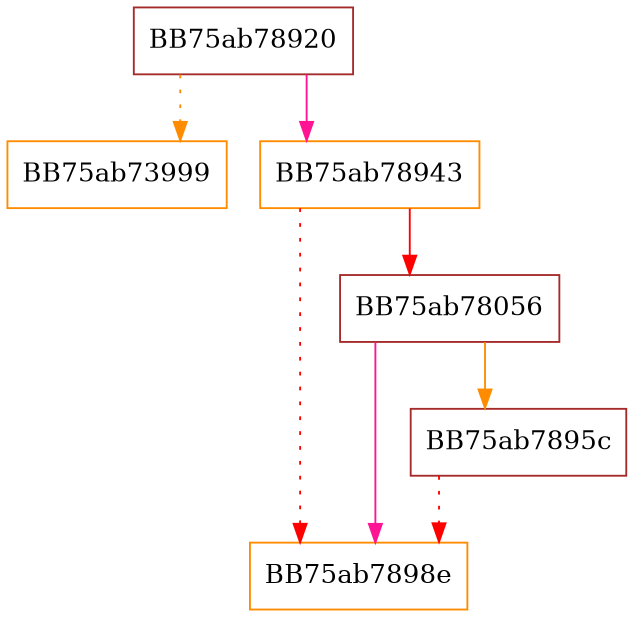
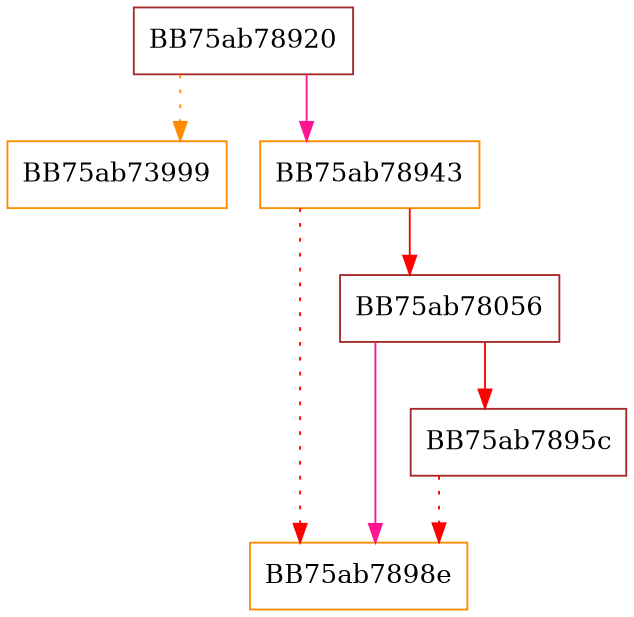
edge "BB75ab78056" -> "BB75ab7895c": color darkorange -> red
